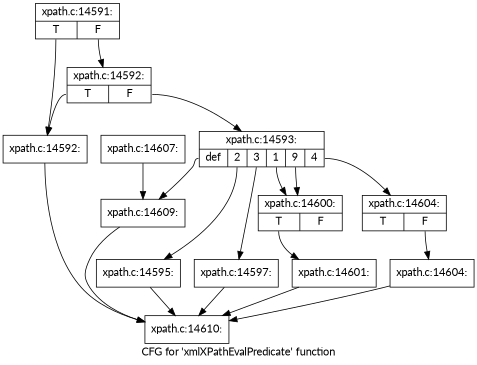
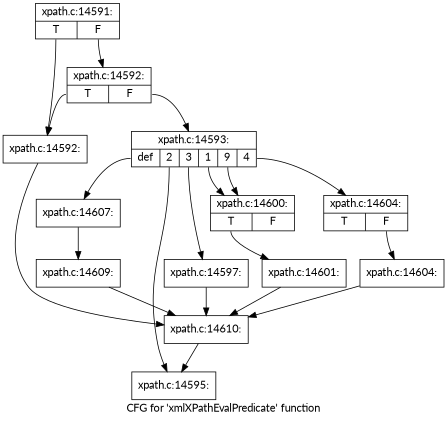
edge "xpath.c:14593:" -> "xpath.c:14609:": now "xpath.c:14593:" -> "xpath.c:14607:"
edge "xpath.c:14595:" -> "xpath.c:14610:": reversed
